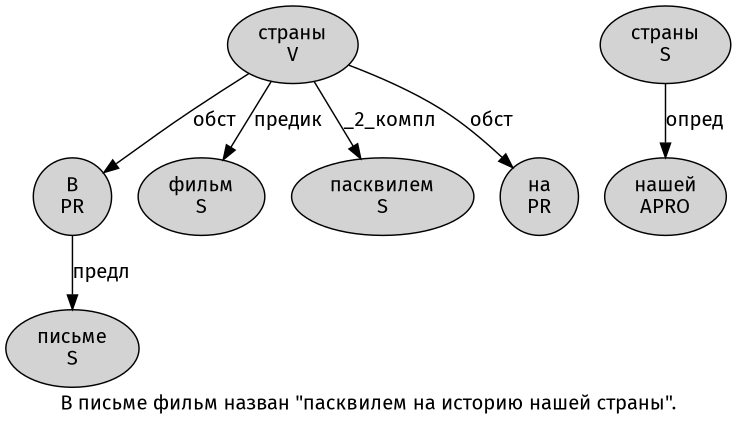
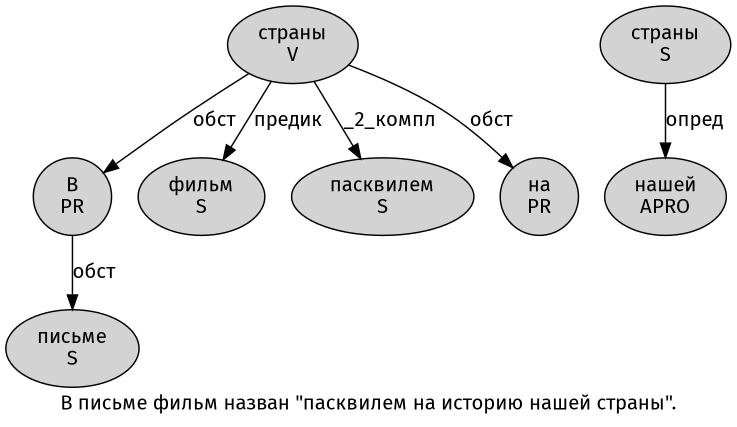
edge "В PR" -> "письме S": label "предл" -> "обст"
